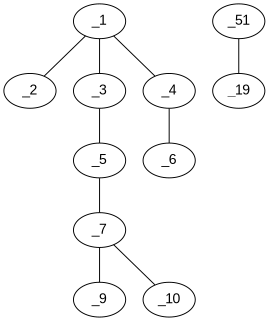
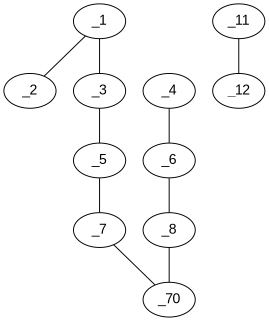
node "_51": label "_51" -> "_11"
edge "_1" -- "_4": removed
node "_19": label "_19" -> "_12"
node "_8": added
node "_9": removed
node "_10": label "_10" -> "_70"
